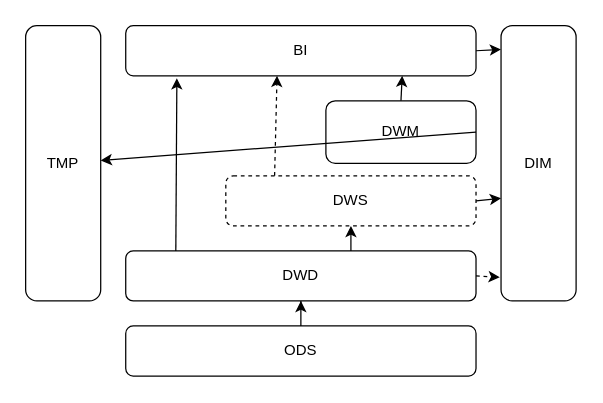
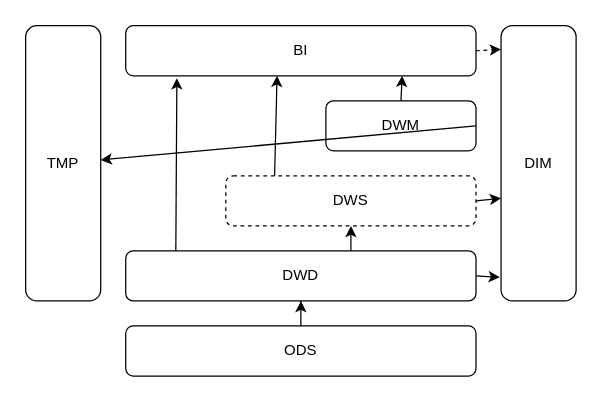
edge "BI" -> "DIM": style solid -> dashed
edge "DWS" -> "BI": style dashed -> solid
node "DWM": size 150x63 -> 150x50
edge "DWD" -> "DIM": style dashed -> solid
